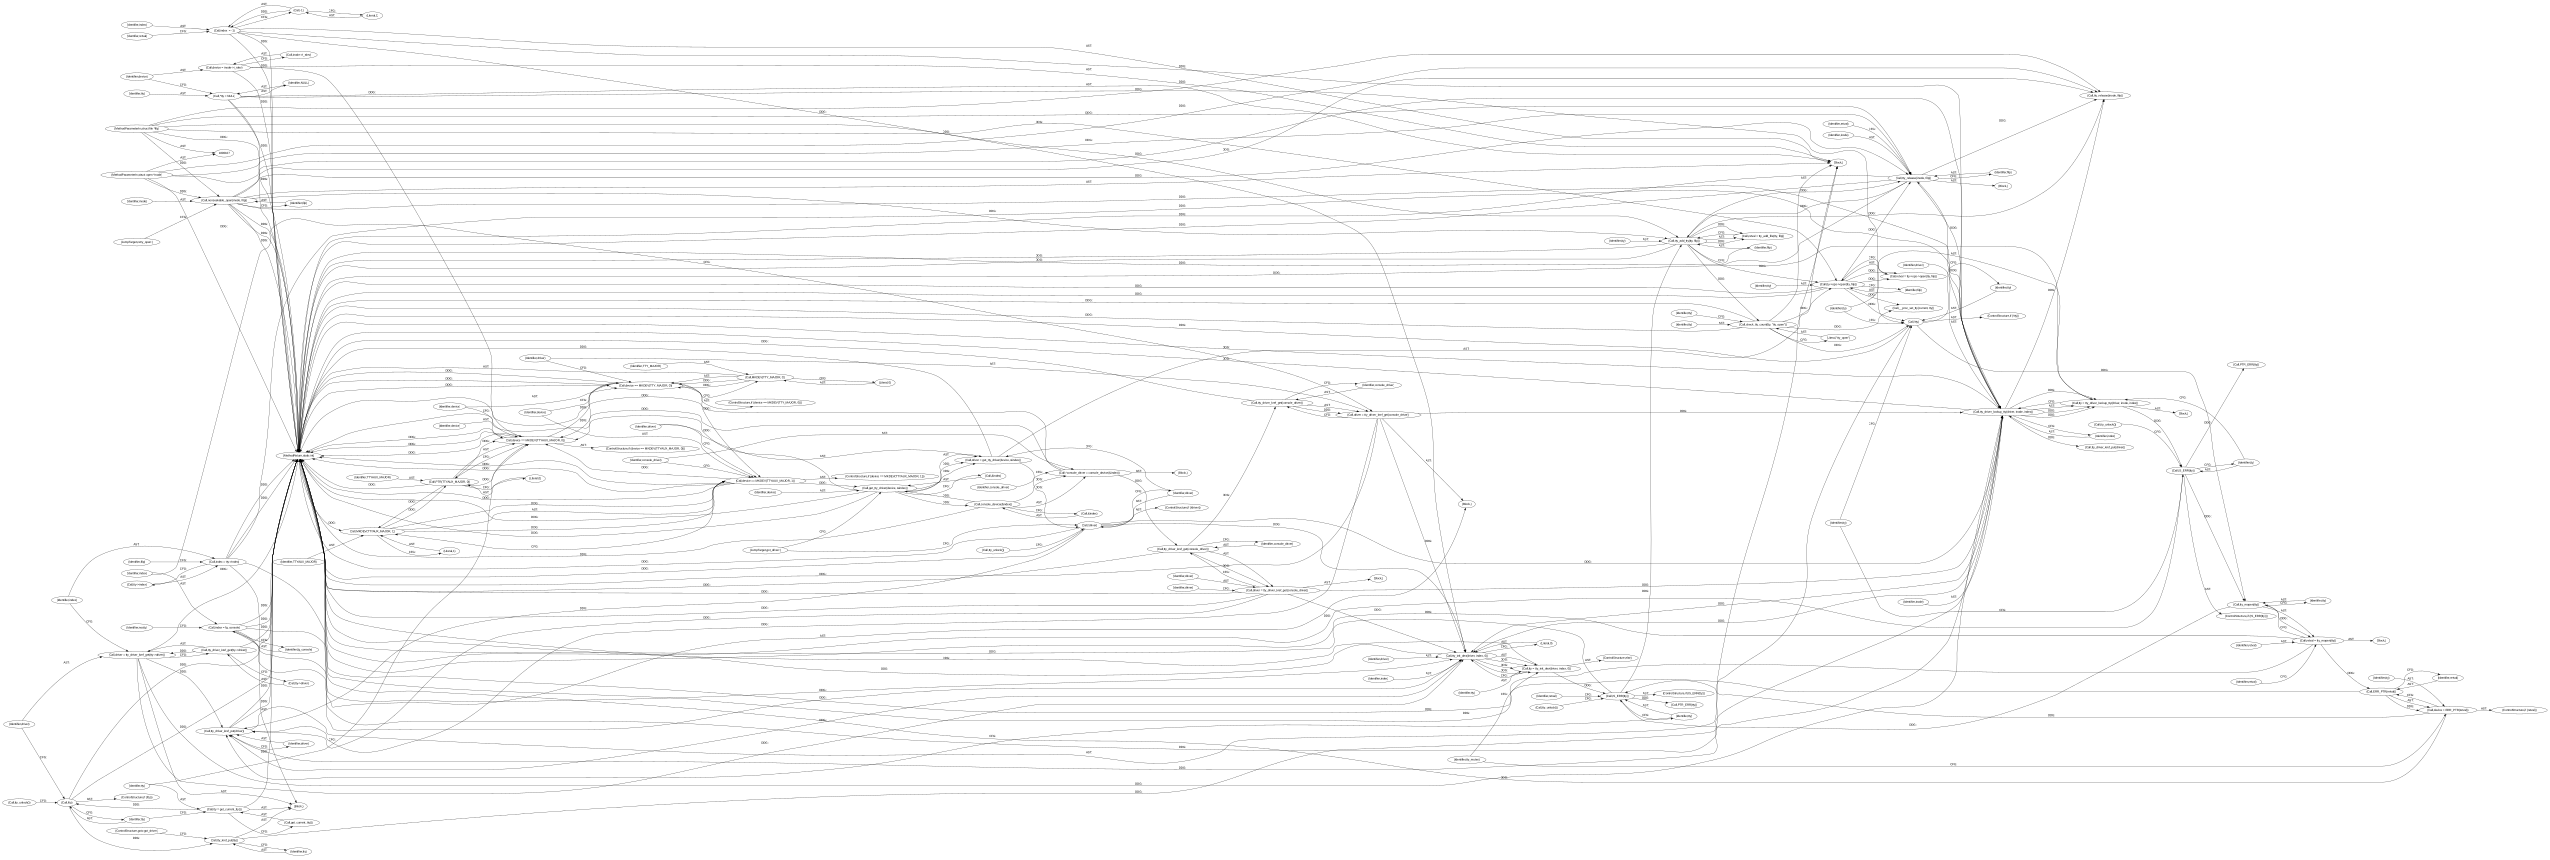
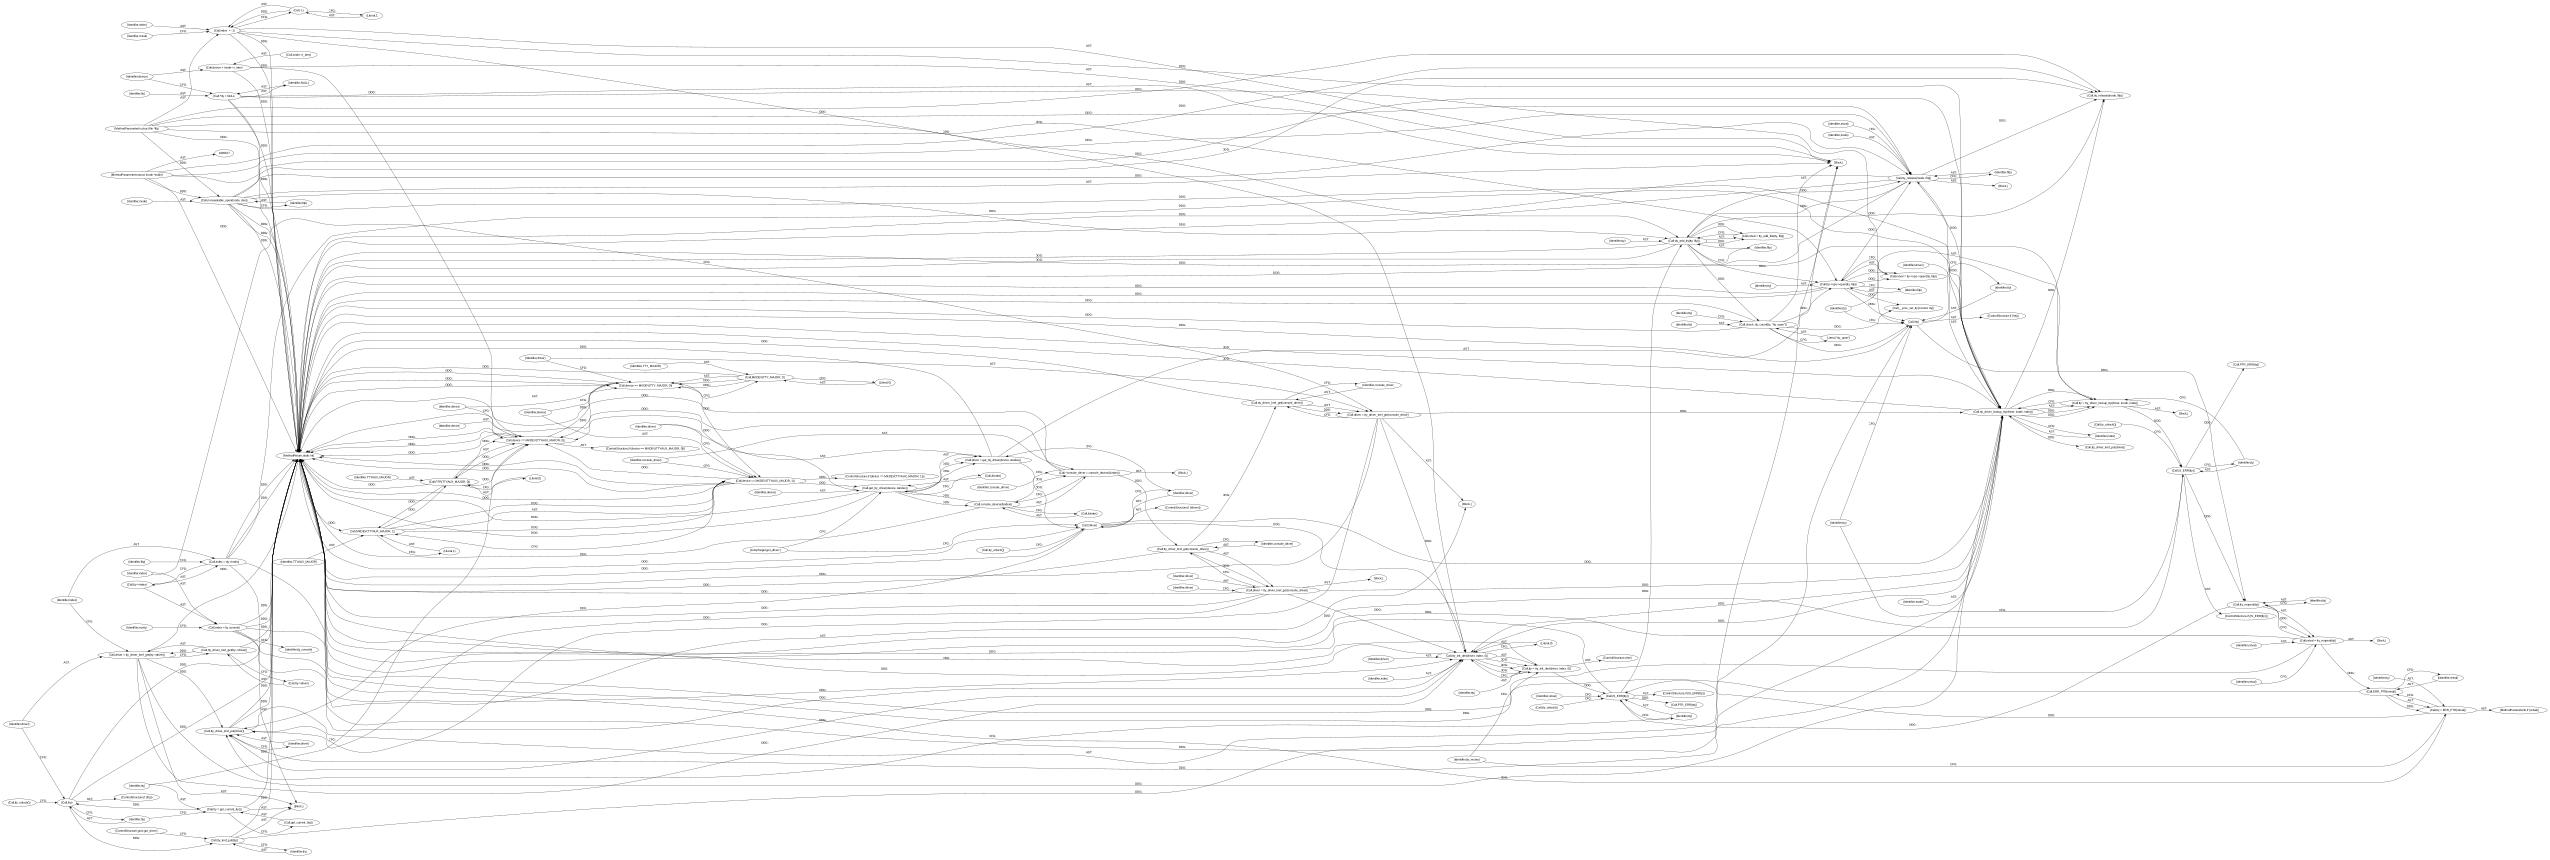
edge "(Call,device = inode->i_rdev)" -> "(Call,inode->i_rdev)": removed, label "CFG:"
edge "(MethodParameterIn,struct file *filp)" -> "1000107": now "(MethodParameterIn,struct file *filp)" -> "(Call,index  = -1)"
node "(MethodParameterIn,struct open *inode)": label "(MethodParameterIn,struct open *inode)" -> "(MethodParameterIn,struct inode *inode)"
node "(Call,nonseekable_open(inode, filp))": label "(Call,nonseekable_open(inode, filp))" -> "(Call,nonseekable_open(inode, dev))"
node "(JumpTarget,retry_open:)": removed
edge "(Call,MKDEV(TTY_MAJOR, 0))" -> "(MethodReturn,static int)": label "AST: " -> "DDG: "
node "(ControlStructure,if (device == MKDEV(TTY_MAJOR, 0)))": removed
edge "(Call,device == MKDEV(TTYAUX_MAJOR, 0))" -> "(Call,PTR(TTYAUX_MAJOR, 0))": label "CFG: " -> "DDG: "
edge "(Call,device == MKDEV(TTYAUX_MAJOR, 1))" -> "(ControlStructure,if (device == MKDEV(TTYAUX_MAJOR, 1)))": label "AST: " -> "DDG: "
edge "(Call,*console_driver = console_device(&index))" -> "(Call,console_device(&index))": added, label "CFG:"
edge "(Identifier,fg_console)" -> "(Call,index = fg_console)": now "(Call,tty->index)" -> "(Call,index = fg_console)"
node "(Call,device = ERR_PTR(retval))": label "(Call,device = ERR_PTR(retval))" -> "(Call,tty = ERR_PTR(retval))"
node "(ControlStructure,if (retval))": label "(ControlStructure,if (retval))" -> "(MethodParameterIn,if (retval))"
edge "(Call,tty_kref_put(tty))" -> "(MethodReturn,static int)": added, label "DDG:"
